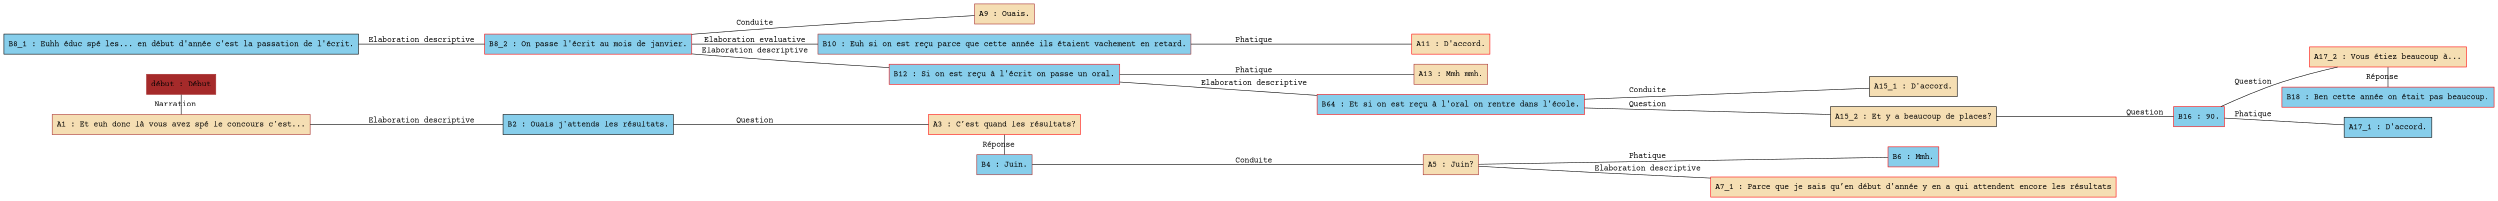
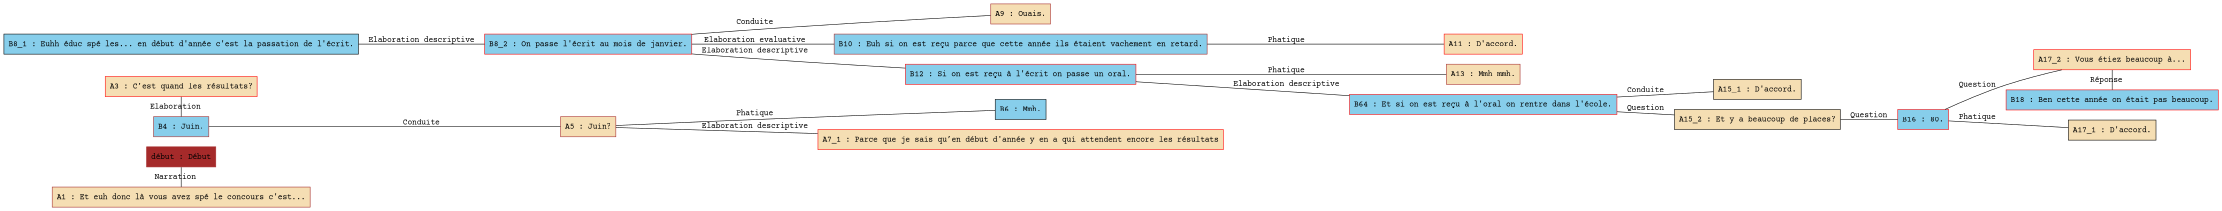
node "B16 : 90.": label "B16 : 90." -> "B16 : 80."
node "B2 : Ouais j'attends les résultats.": removed
node "A17_1 : D'accord.": fillcolor skyblue -> wheat
edge "A3 : C’est quand les résultats?" -- "B4 : Juin.": label "Réponse" -> "Elaboration"
node "B6 : Mmh.": color red -> black
